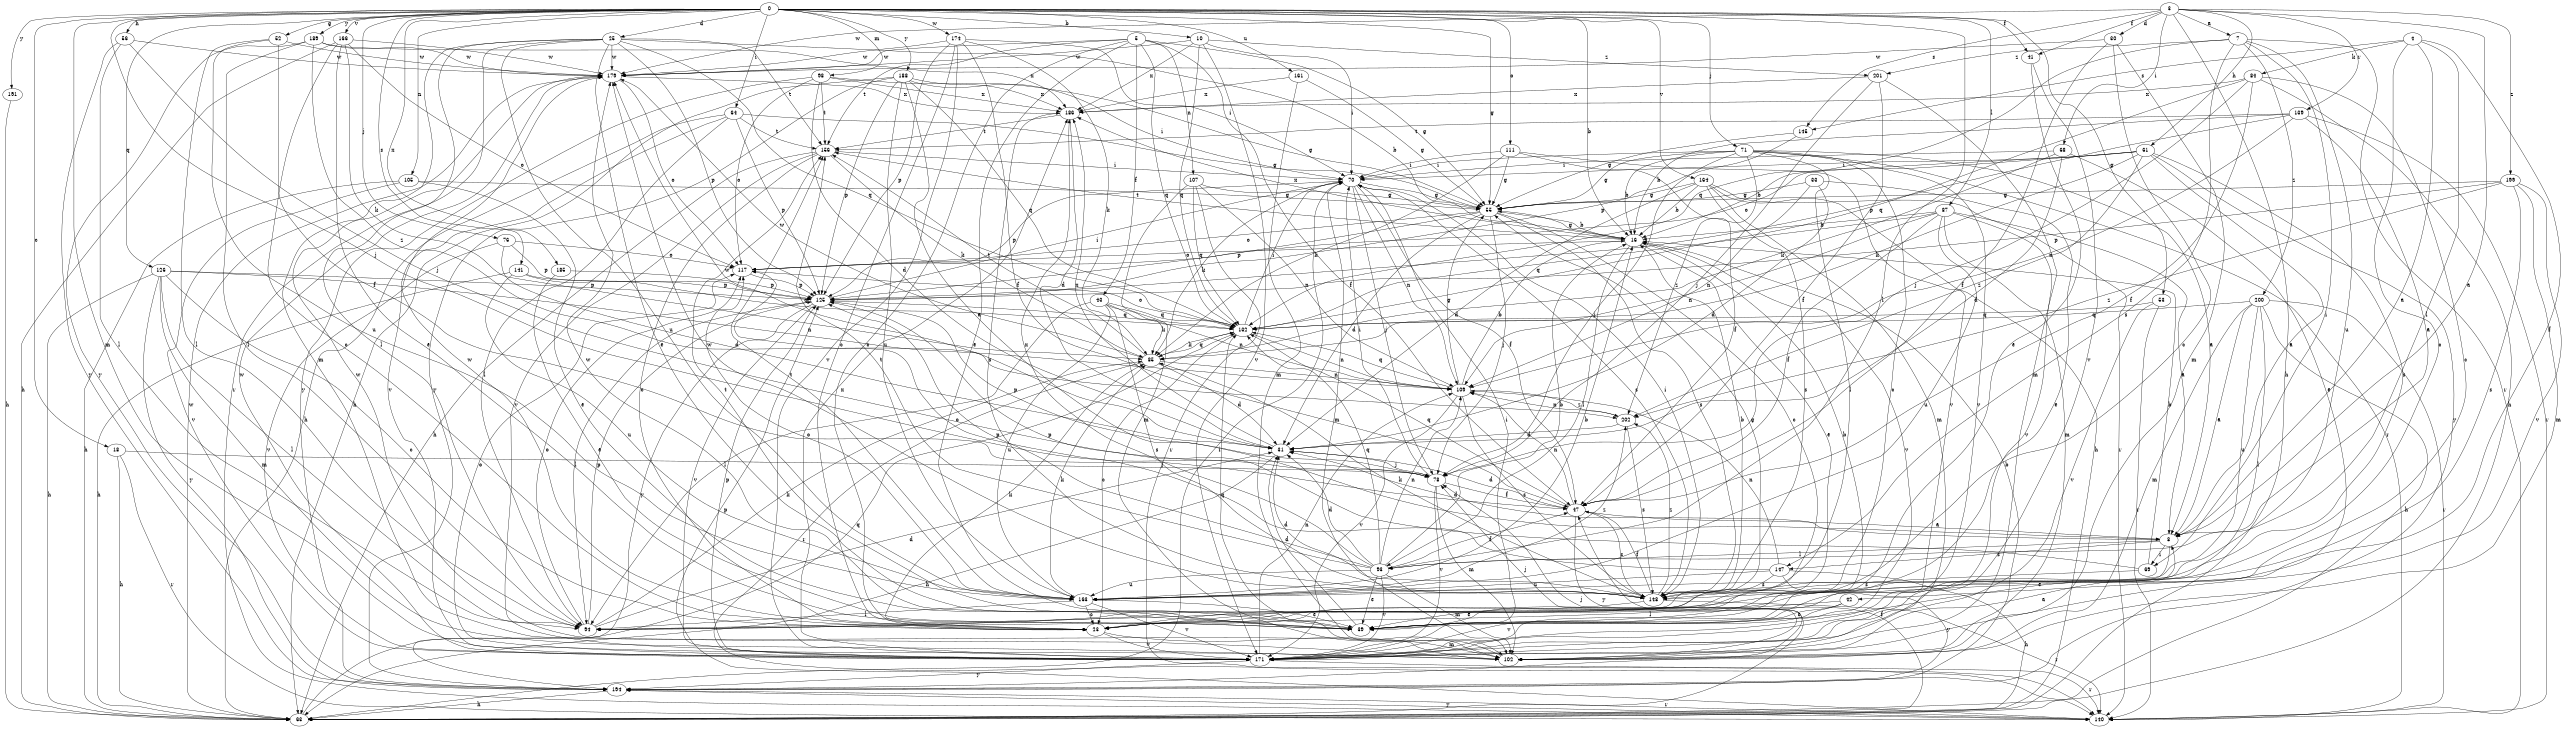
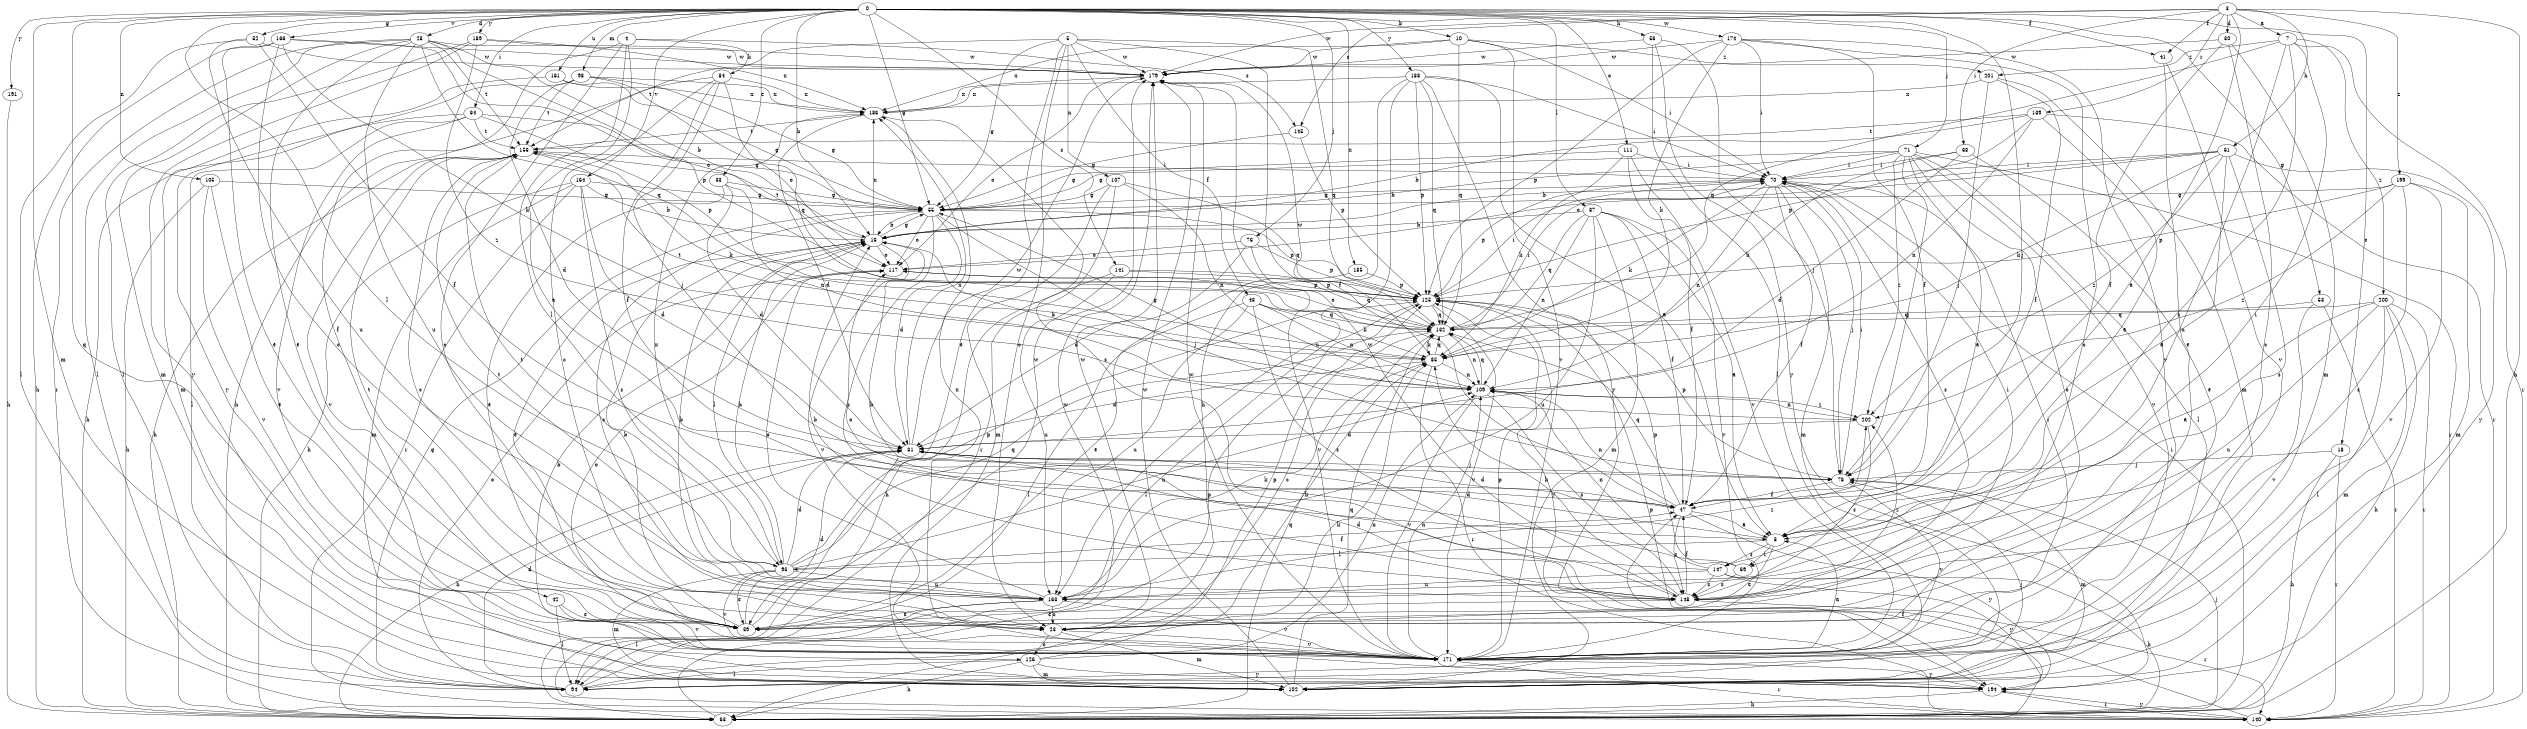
node "25": label "25" -> "28"
edge "0" -> "33": added, label "e"
edge "126" -> "23": reversed
